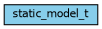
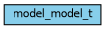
node "static_model_t": label "static_model_t" -> "model_model_t"
